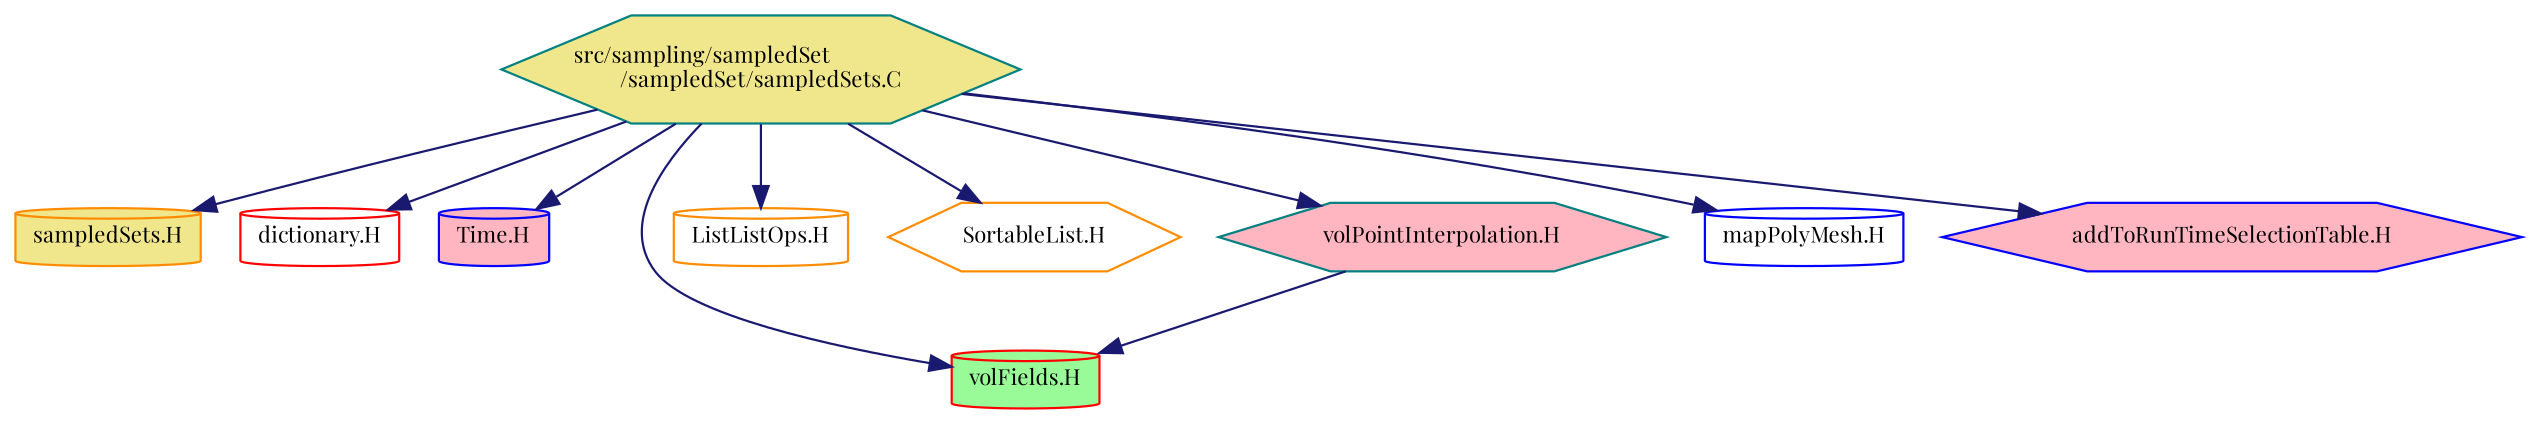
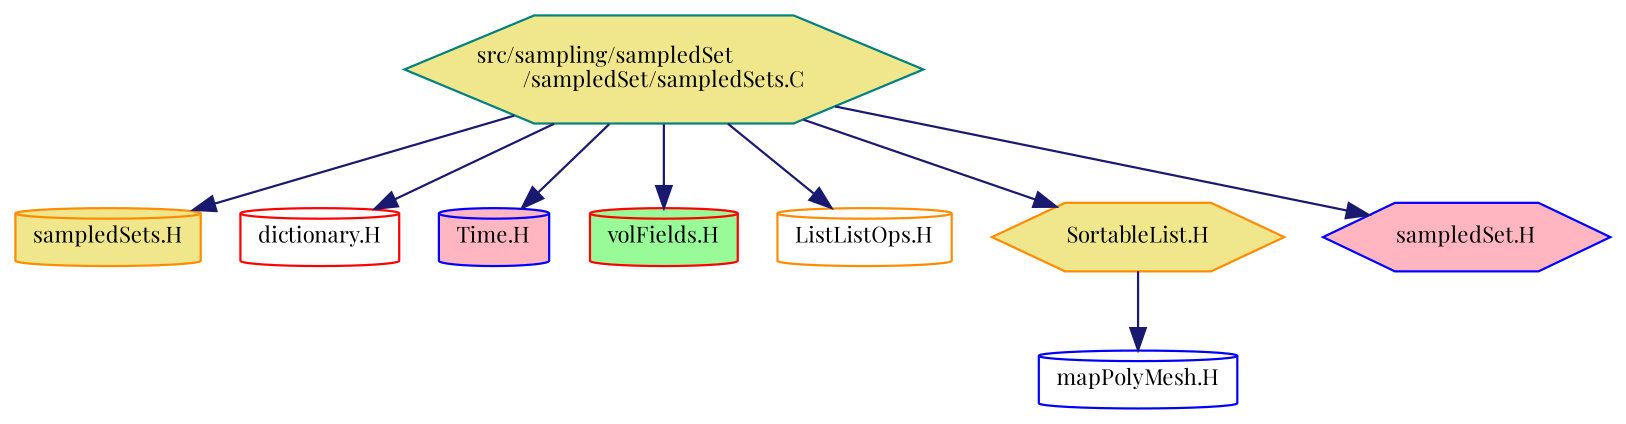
edge "src/sampling/sampledSet /sampledSet/sampledSets.C" -> "mapPolyMesh.H": now "SortableList.H" -> "mapPolyMesh.H"
node "SortableList.H": fillcolor white -> khaki
node "volPointInterpolation.H": removed
node "addToRunTimeSelectionTable.H": label "addToRunTimeSelectionTable.H" -> "sampledSet.H"
